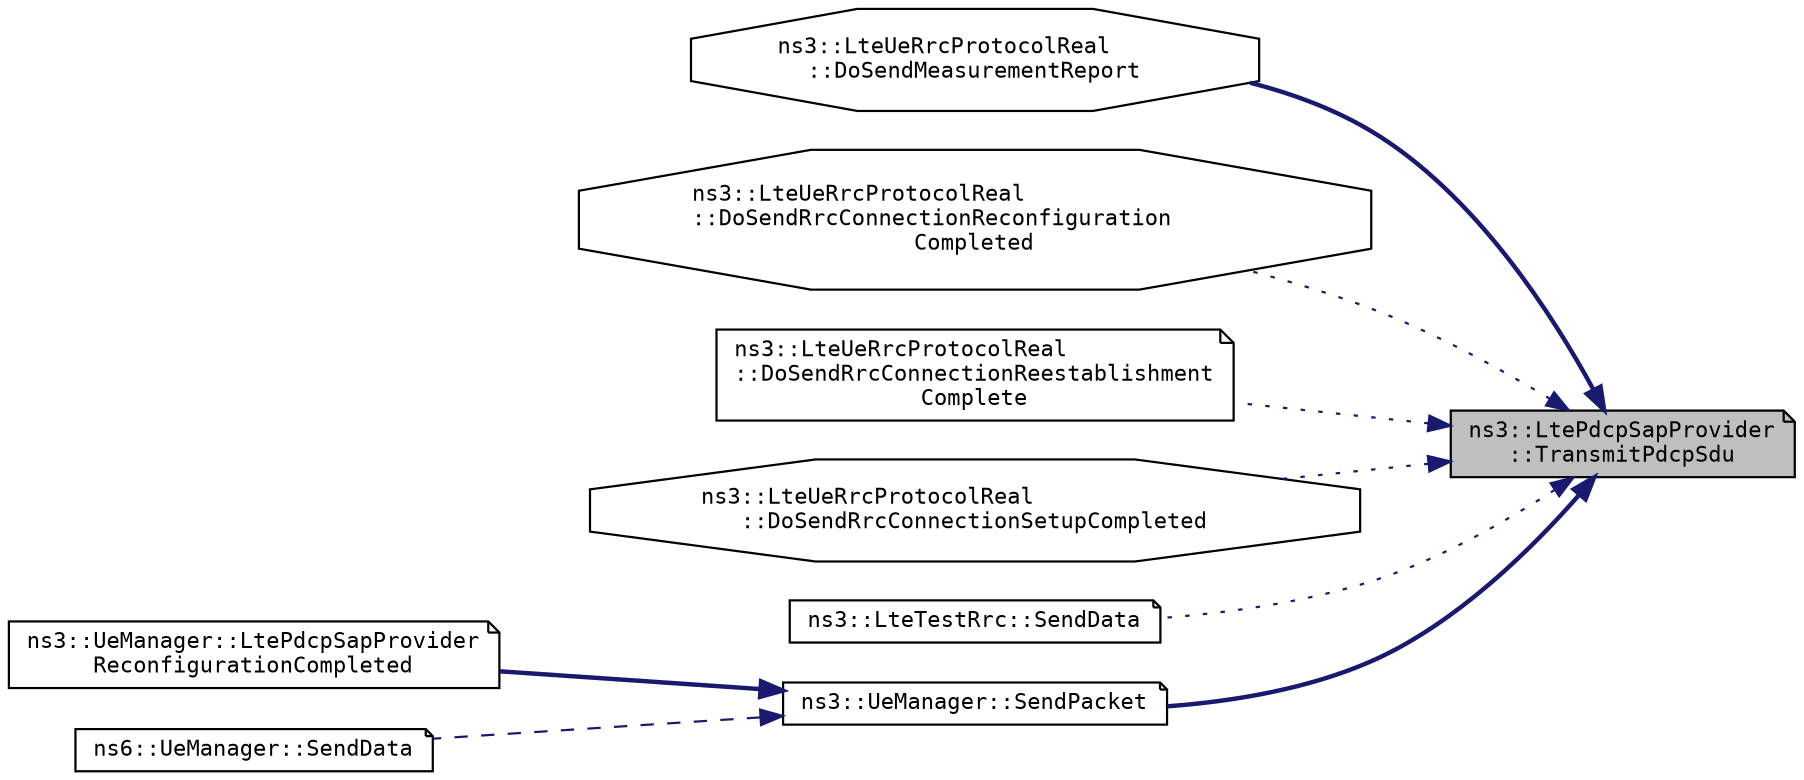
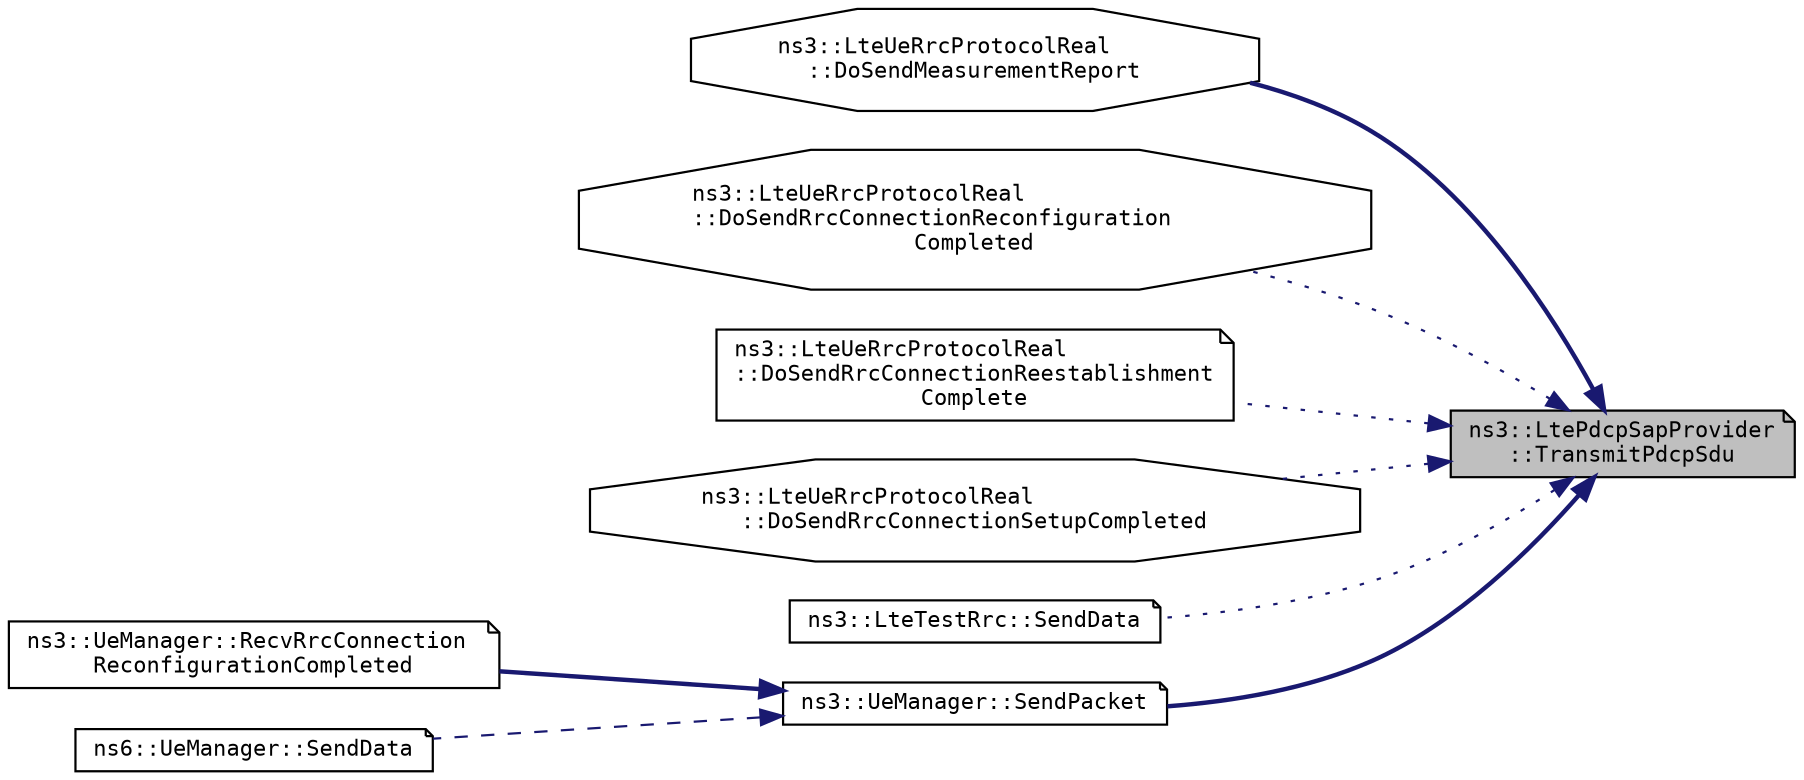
node "ns3::UeManager::LtePdcpSapProvider ReconfigurationCompleted": label "ns3::UeManager::LtePdcpSapProvider ReconfigurationCompleted" -> "ns3::UeManager::RecvRrcConnection ReconfigurationCompleted"
